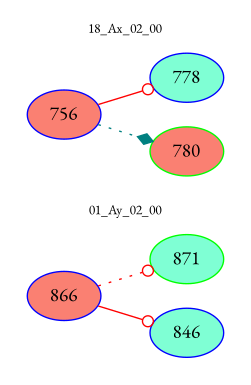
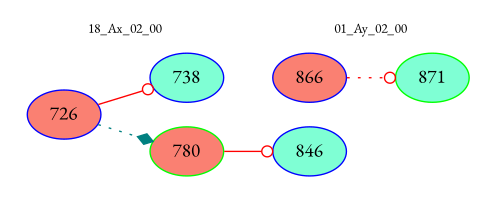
node "778": label "778" -> "738"
node "756": label "756" -> "726"
edge "866" -> "846": now "780" -> "846"
